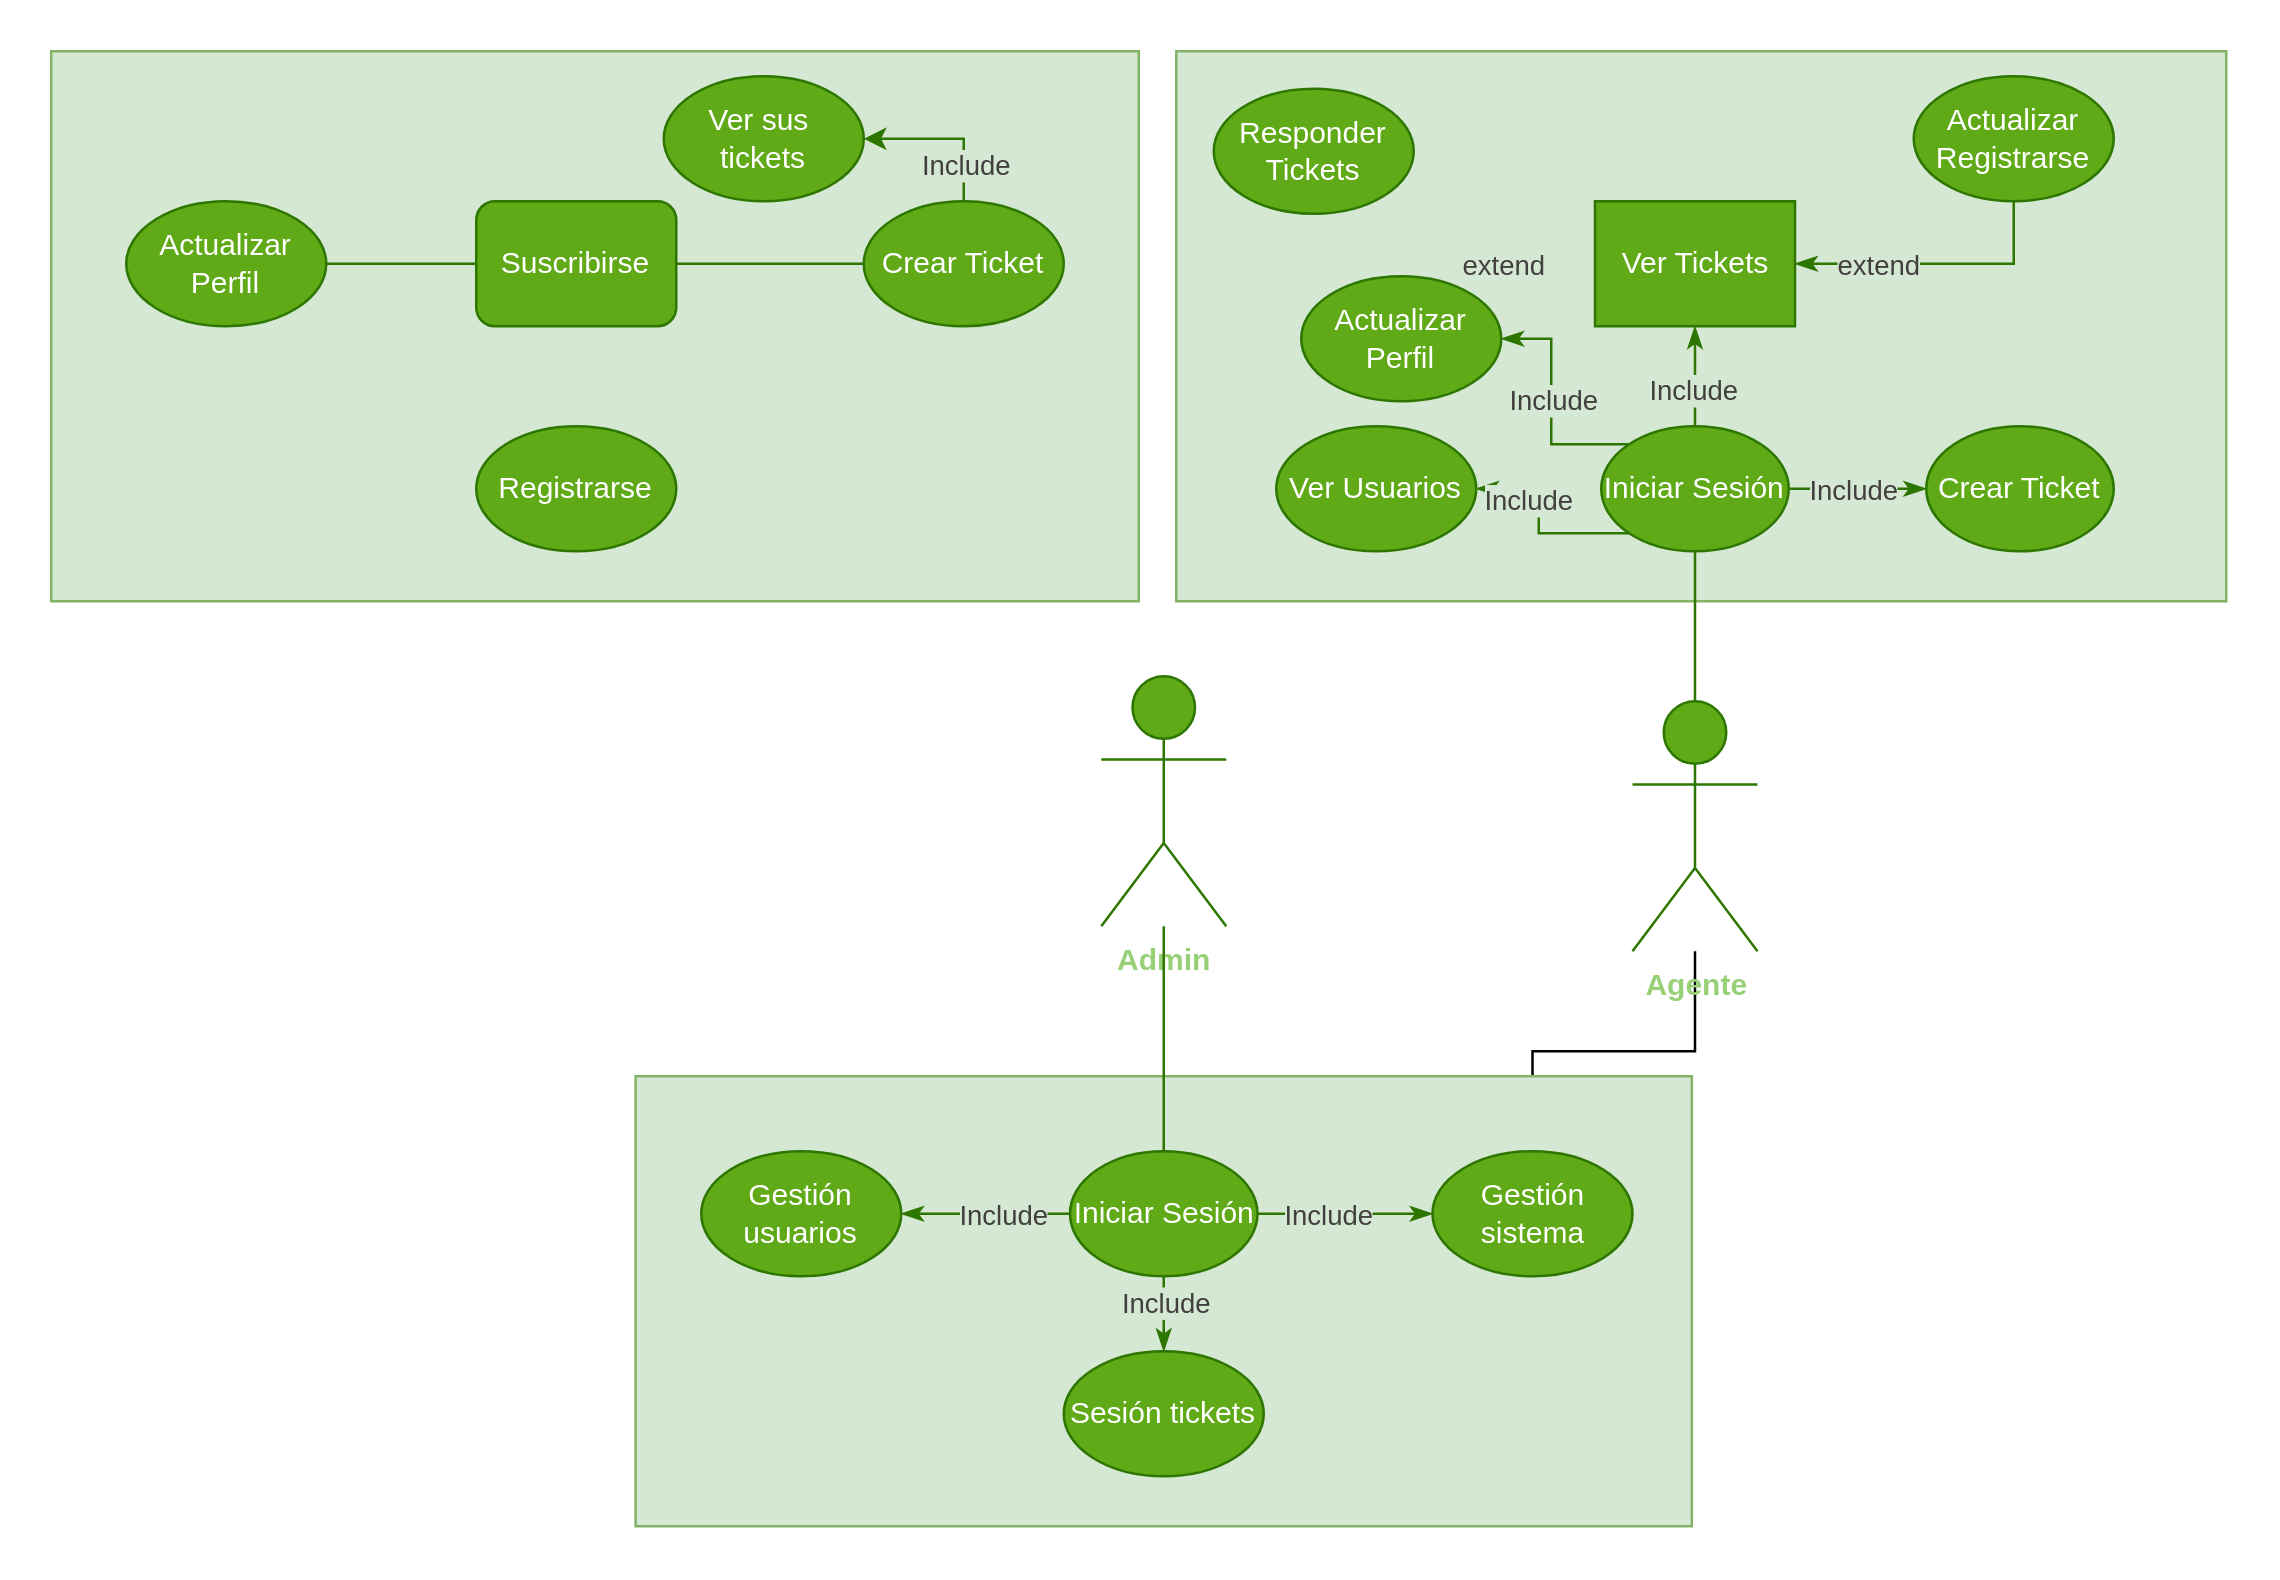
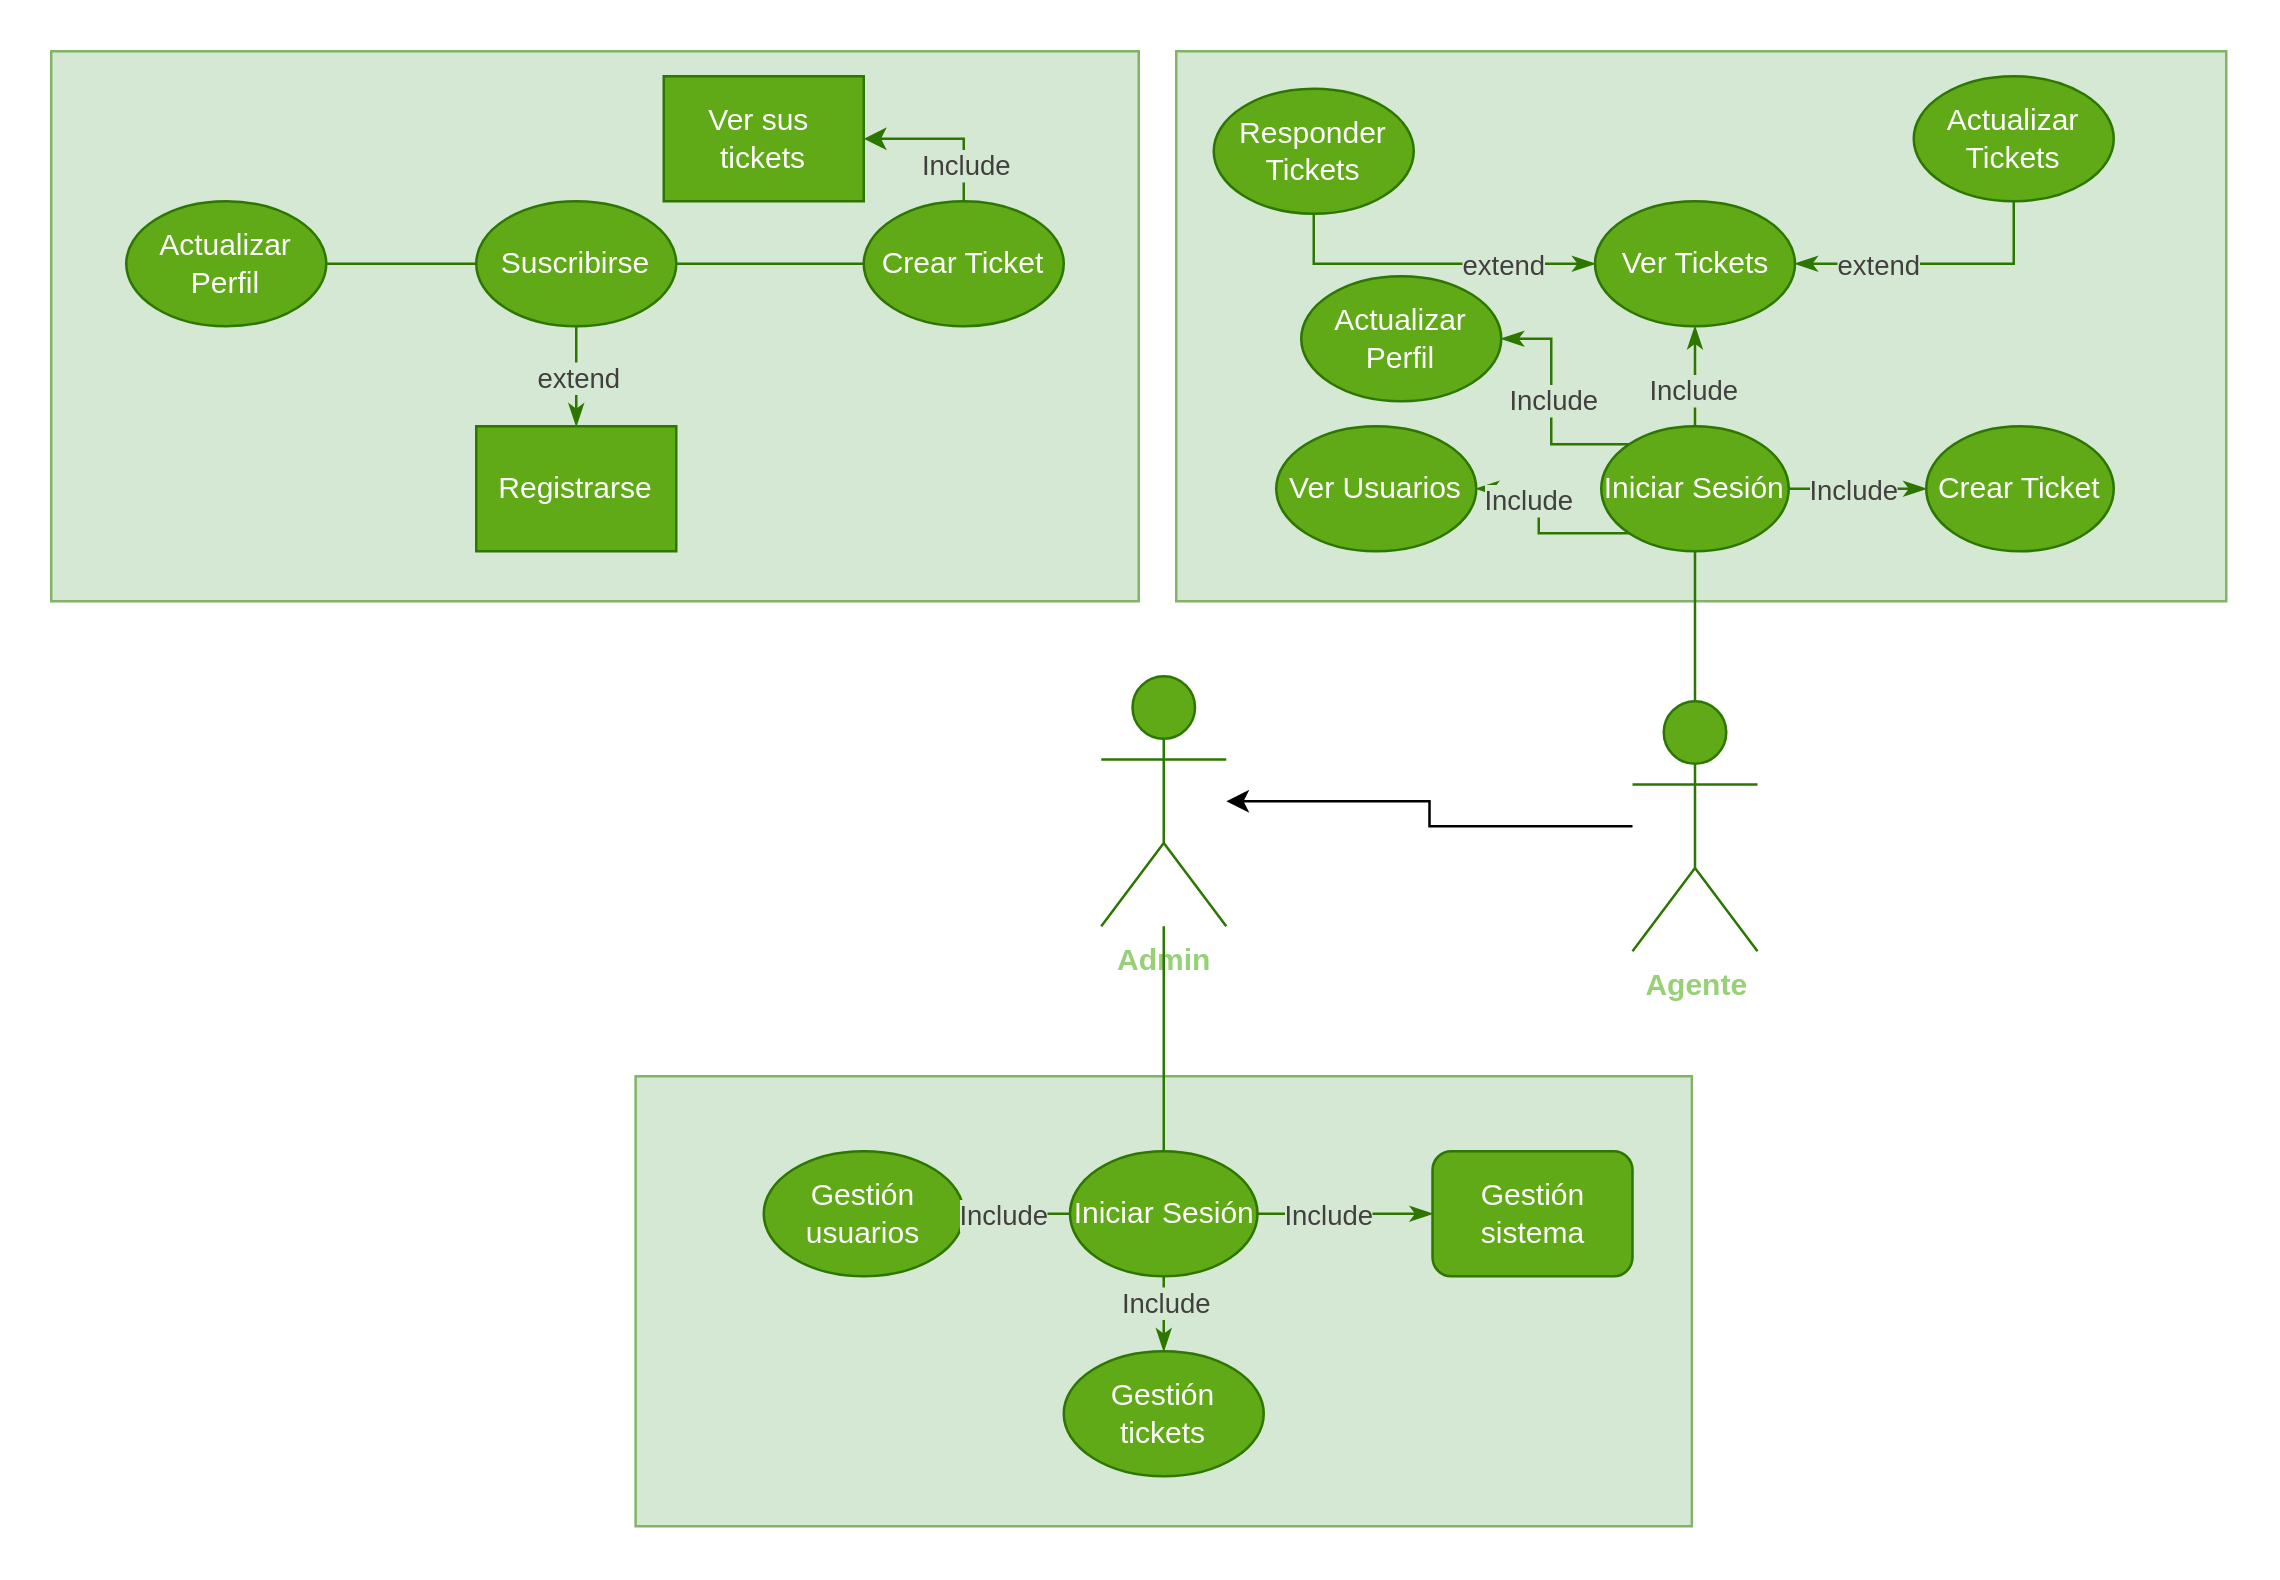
node "Ver sus tickets": shape ellipse -> rectangle
node "Actualizar Registrarse": label "Actualizar Registrarse" -> "Actualizar Tickets"
node "Suscribirse": shape rounded rectangle -> ellipse
edge "Responder Tickets" -> "Ver Tickets": added
node "Ver Tickets": shape rectangle -> ellipse
edge "Suscribirse" -> "Registrarse": added, label "extend"
node "Registrarse": shape ellipse -> rectangle
edge "Agente" -> "Gestión sistema": now "Agente" -> "Admin"
node "Gestión usuarios": moved (801, 1214) -> (864, 1214)
node "Gestión sistema": shape ellipse -> rounded rectangle
node "Sesión tickets": label "Sesión tickets" -> "Gestión tickets"
